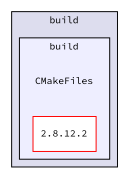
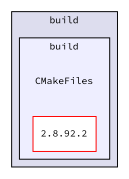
node "2.8.12.2": label "2.8.12.2" -> "2.8.92.2"
